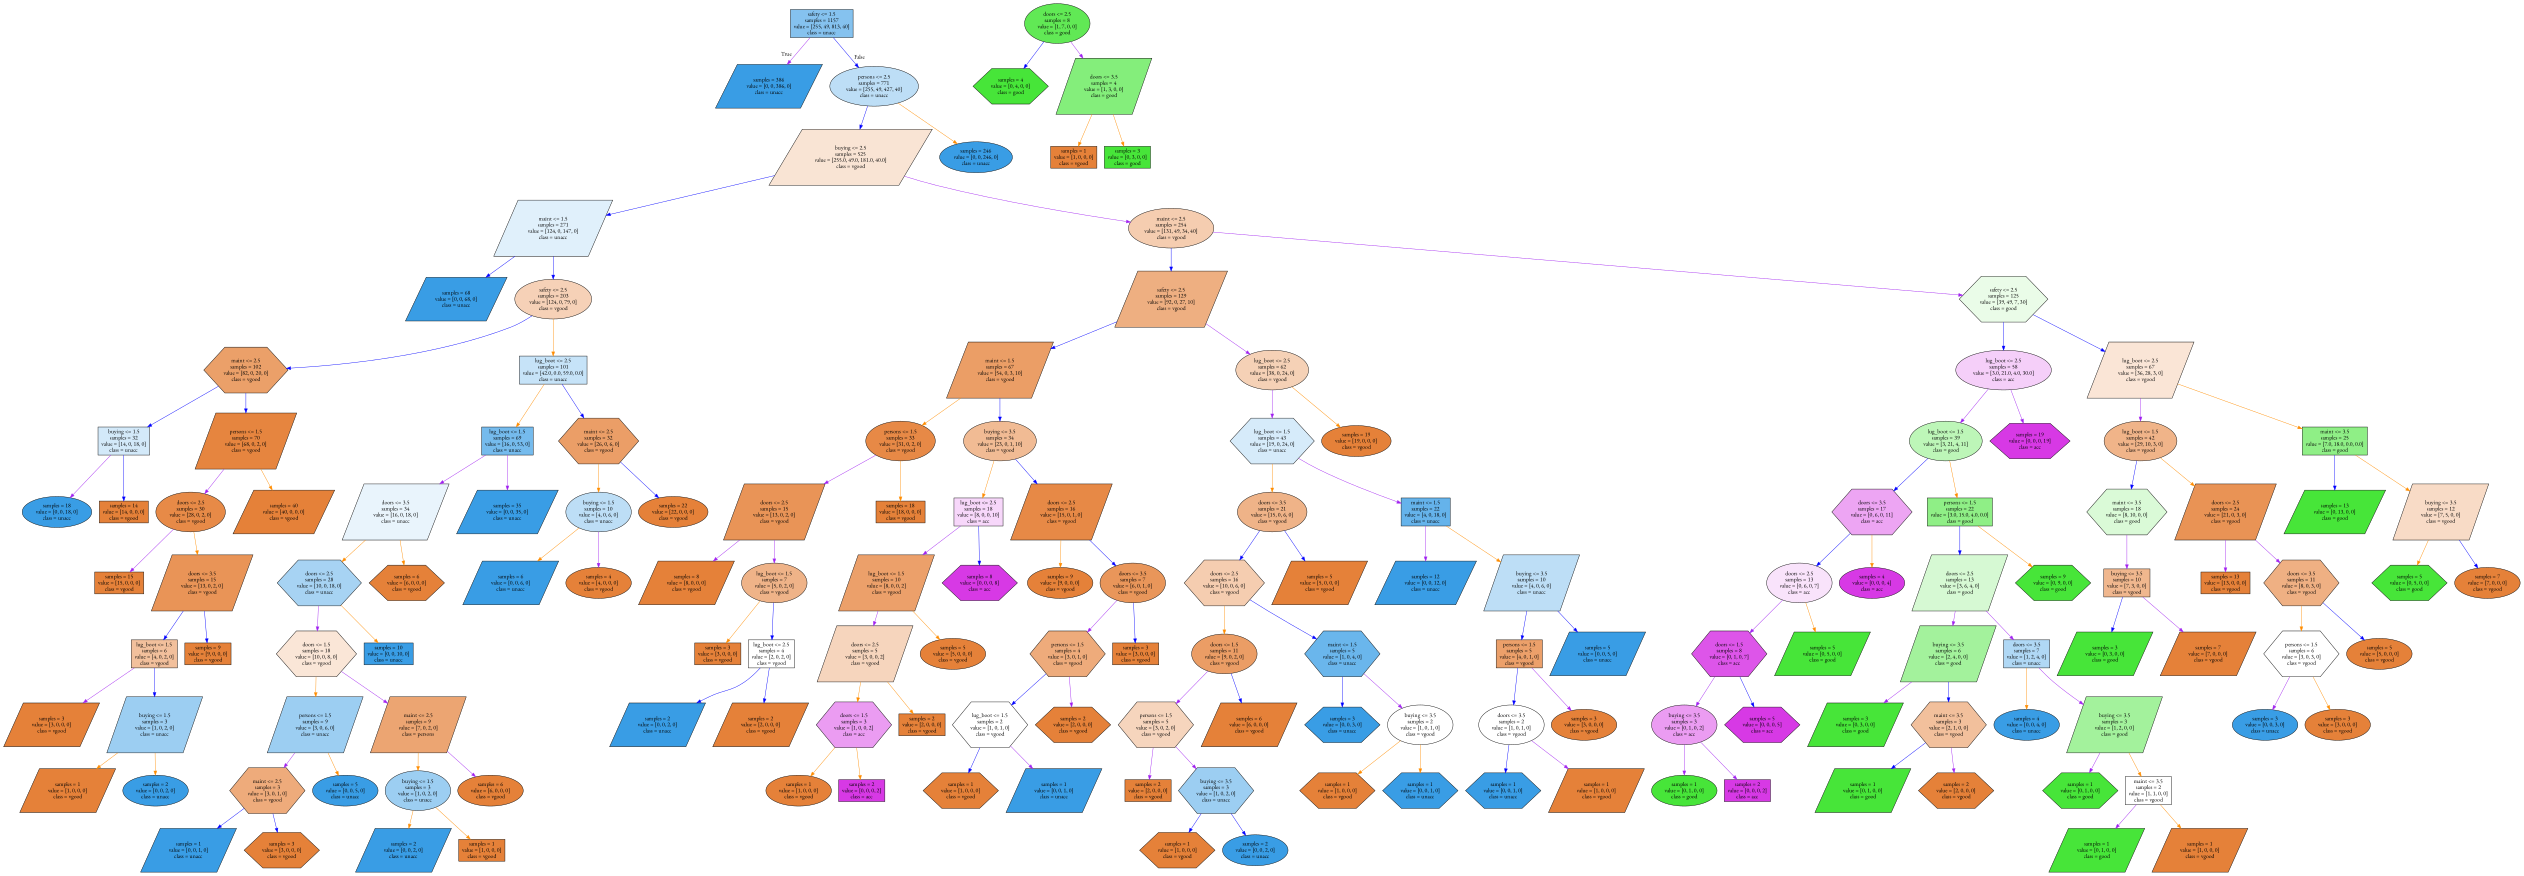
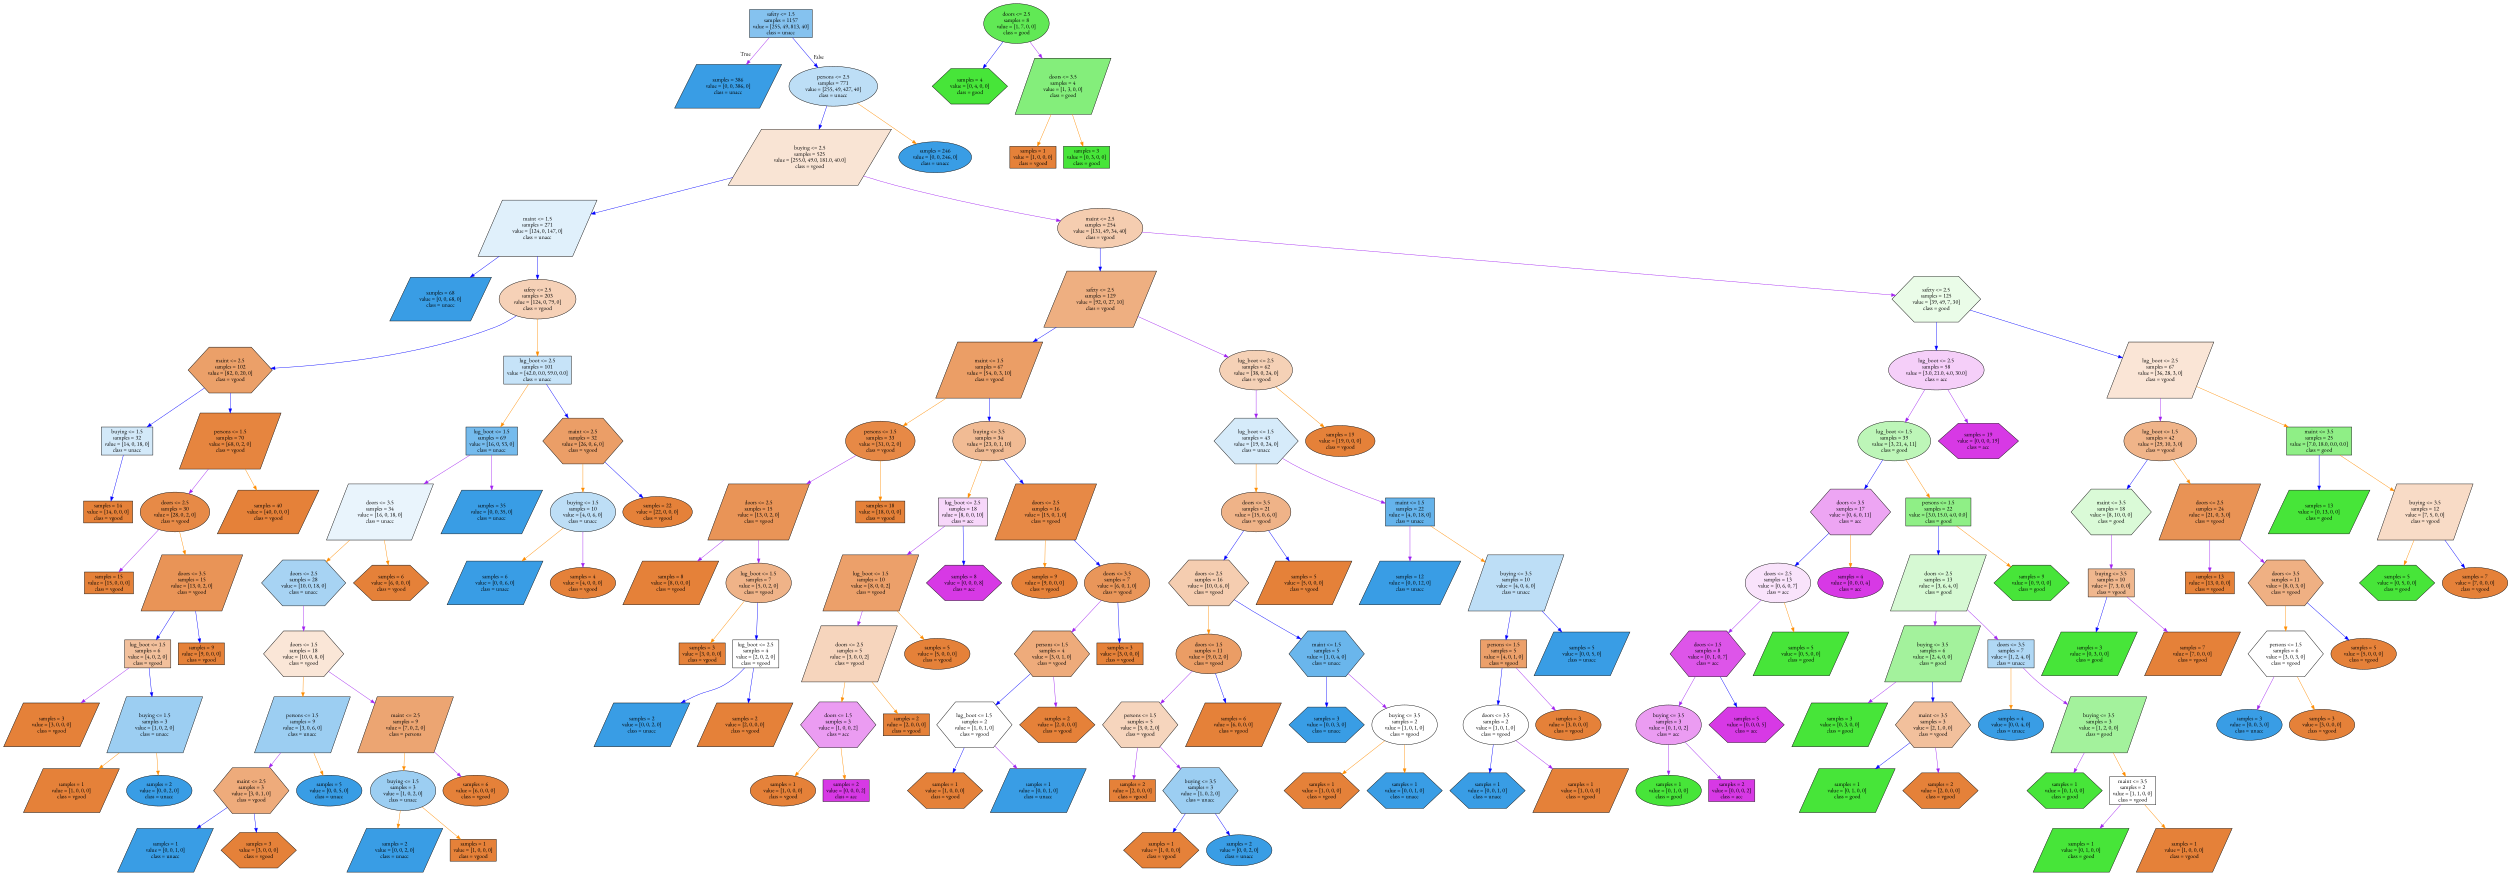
node "samples = 18 value = [0, 0, 18, 0] class = unacc": removed
node "samples = 10 value = [0, 0, 10, 0] class = unacc": removed
